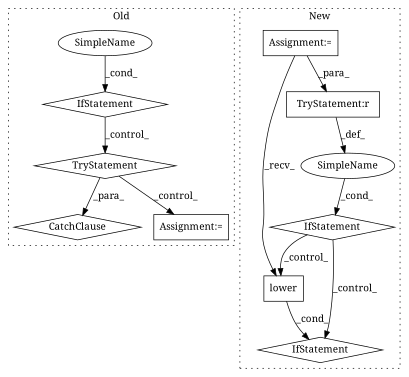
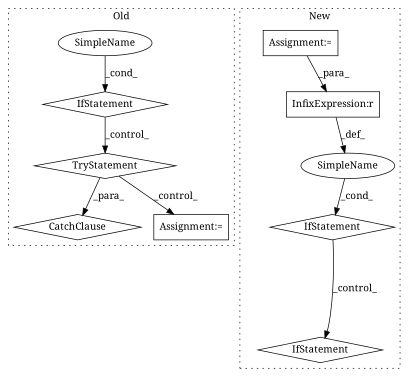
node "TryStatement:r": label "TryStatement:r" -> "InfixExpression:r"
node "lower": removed
